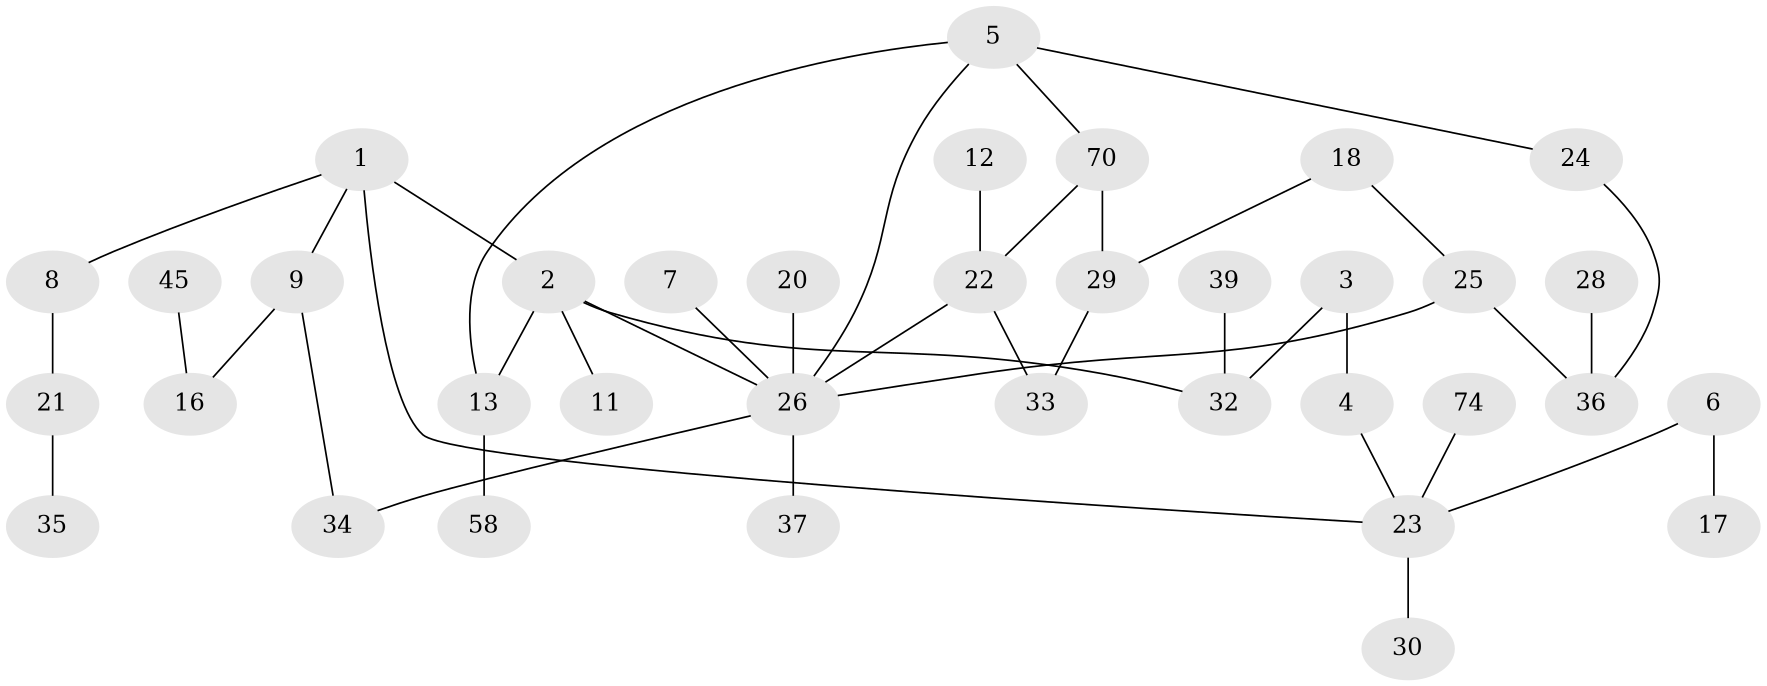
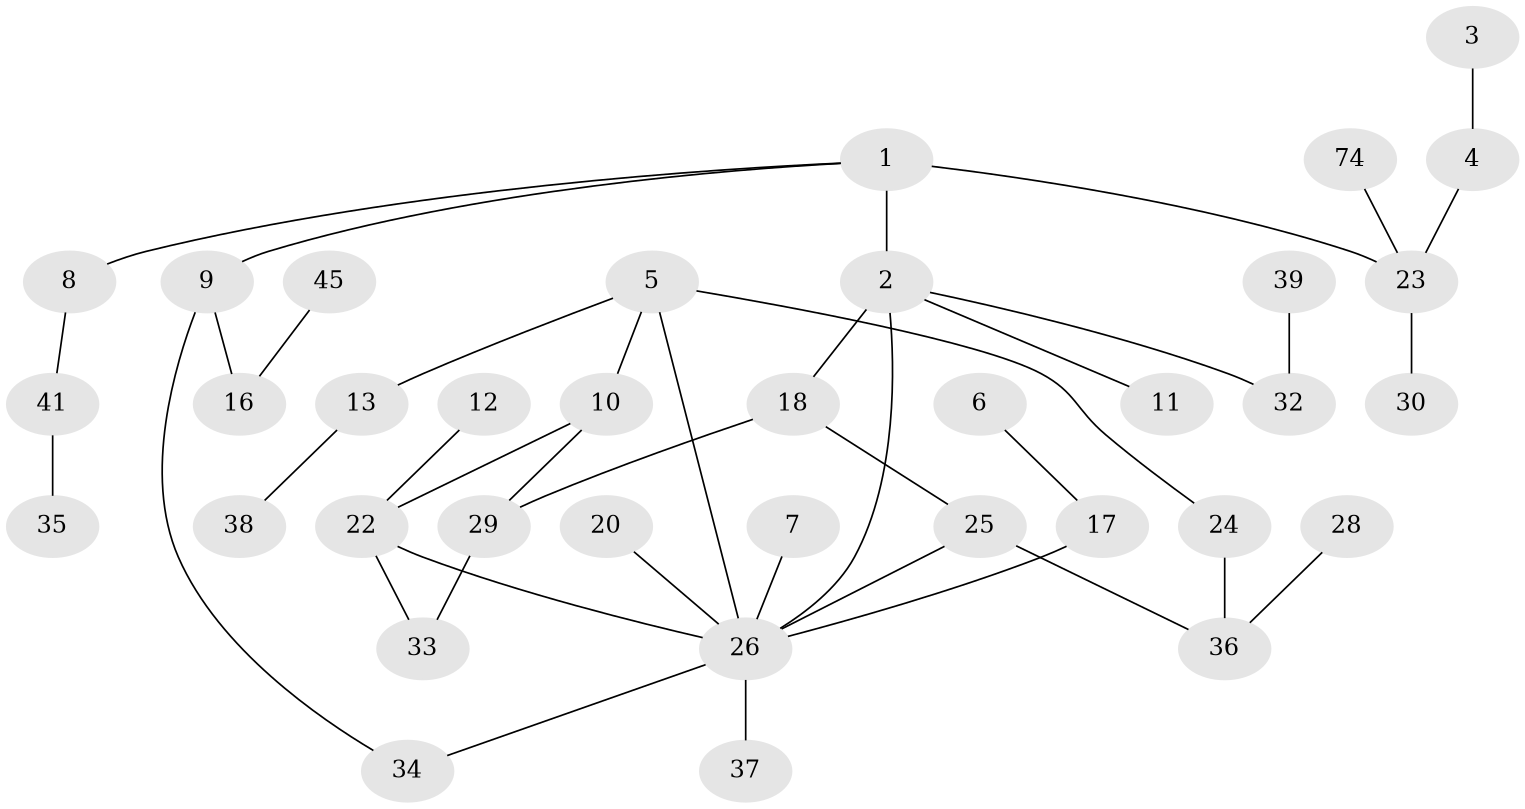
node "70": label "70" -> "10"
edge "2" -- "13": now "2" -- "18"
edge "3" -- "32": removed
node "21": label "21" -> "41"
edge "6" -- "23": removed
node "58": label "58" -> "38"
edge "17" -- "26": added
